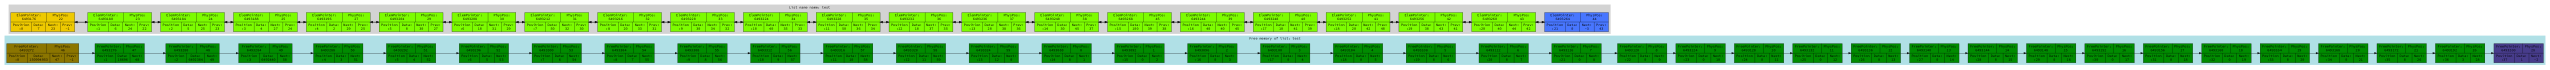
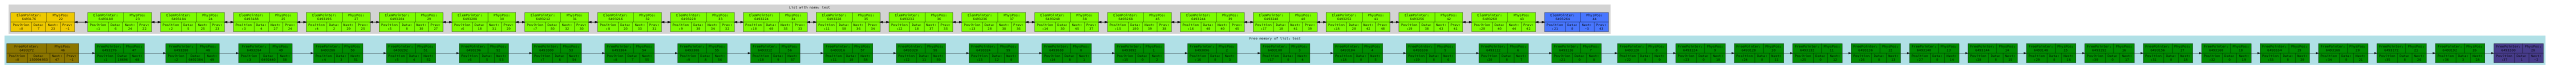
cluster "List name name: test": label "List name name: test" -> "List with name: test"
